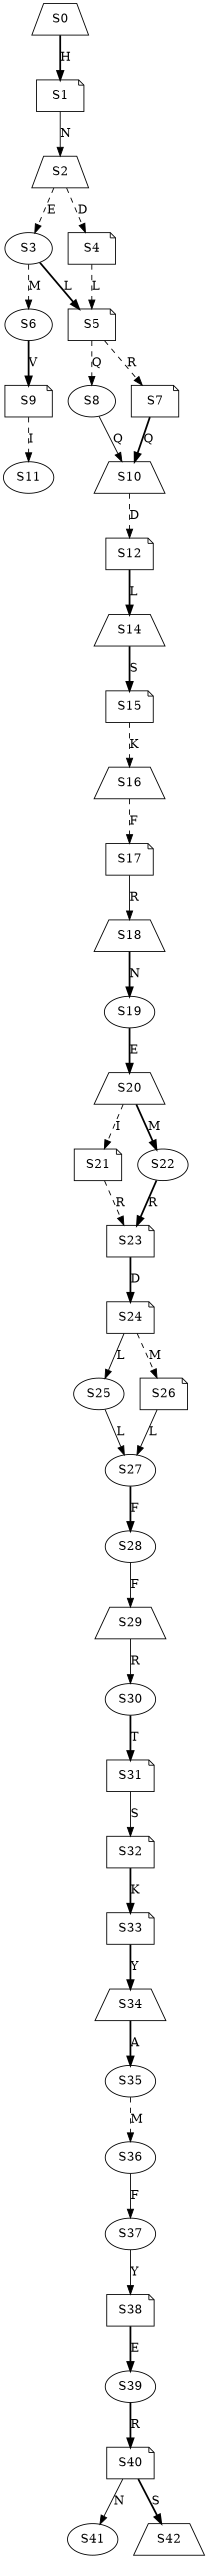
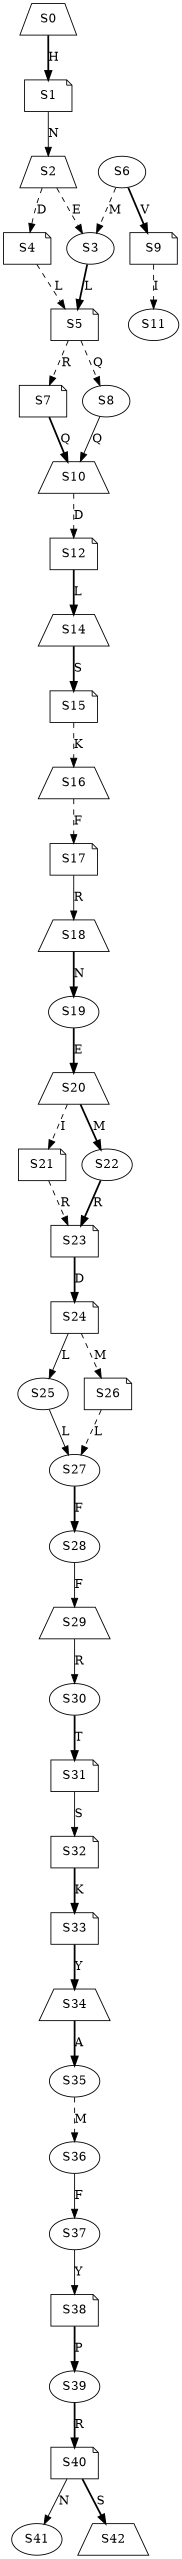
edge "S3" -> "S6": reversed
edge "S26" -> "S27": style solid -> dashed
edge "S38" -> "S39": label "E" -> "P"
